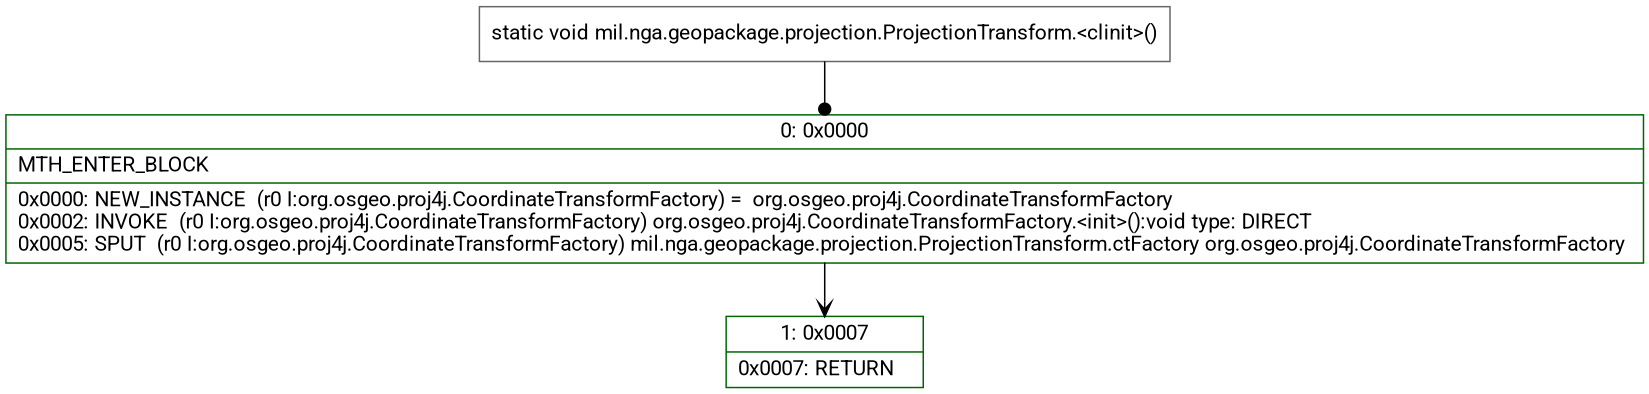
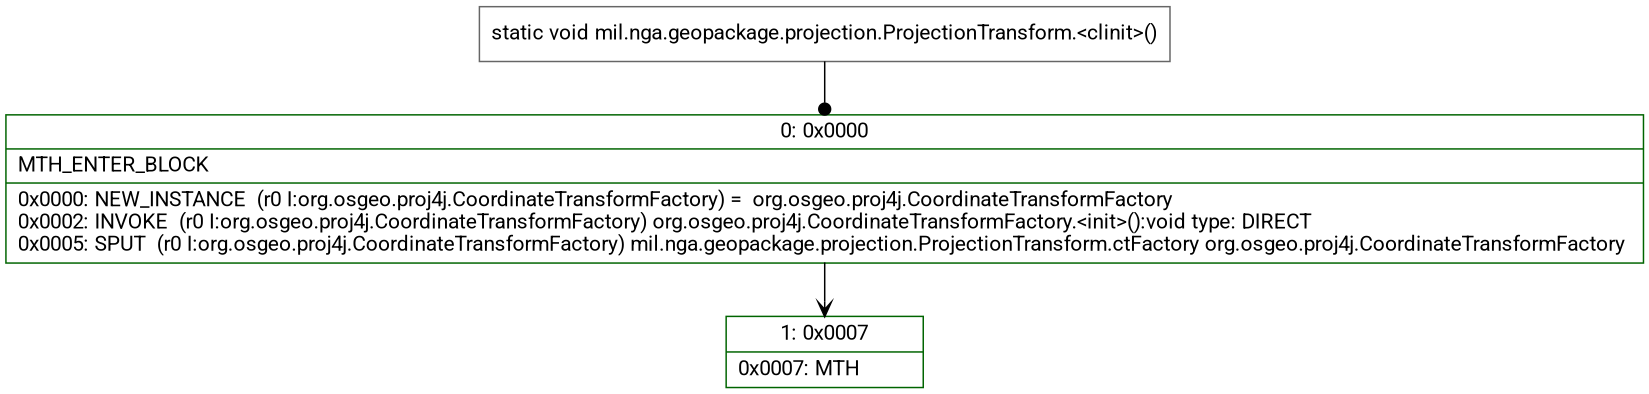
node "1: 0x0007": text "0x0007: RETURN" -> "0x0007: MTH"
